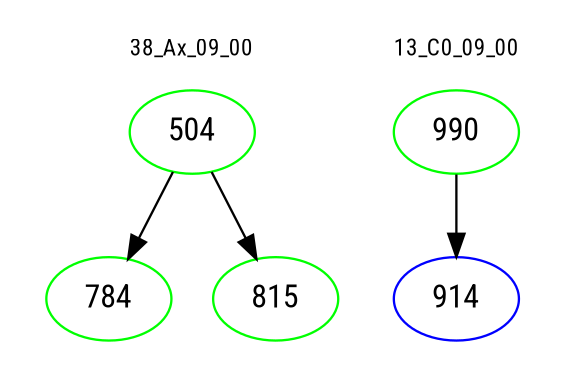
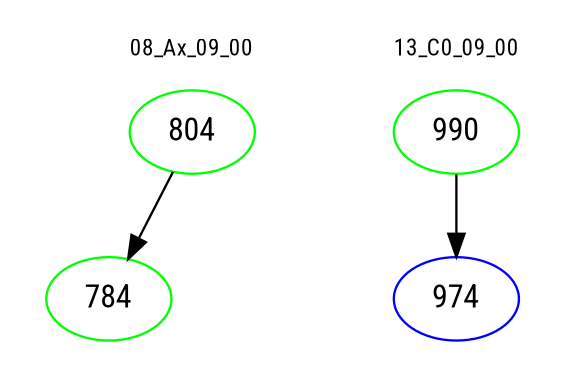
cluster "38_Ax_09_00": label "38_Ax_09_00" -> "08_Ax_09_00"
node "504": label "504" -> "804"
node "815": removed
node "914": label "914" -> "974"
